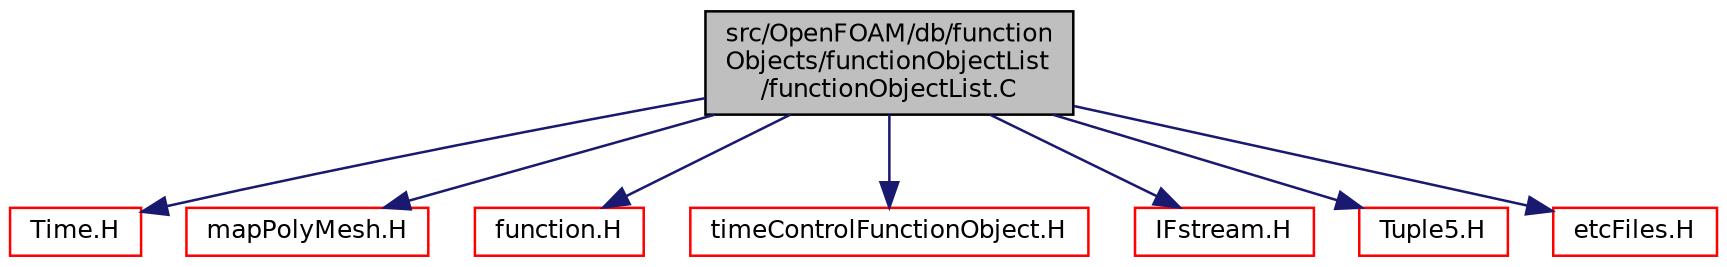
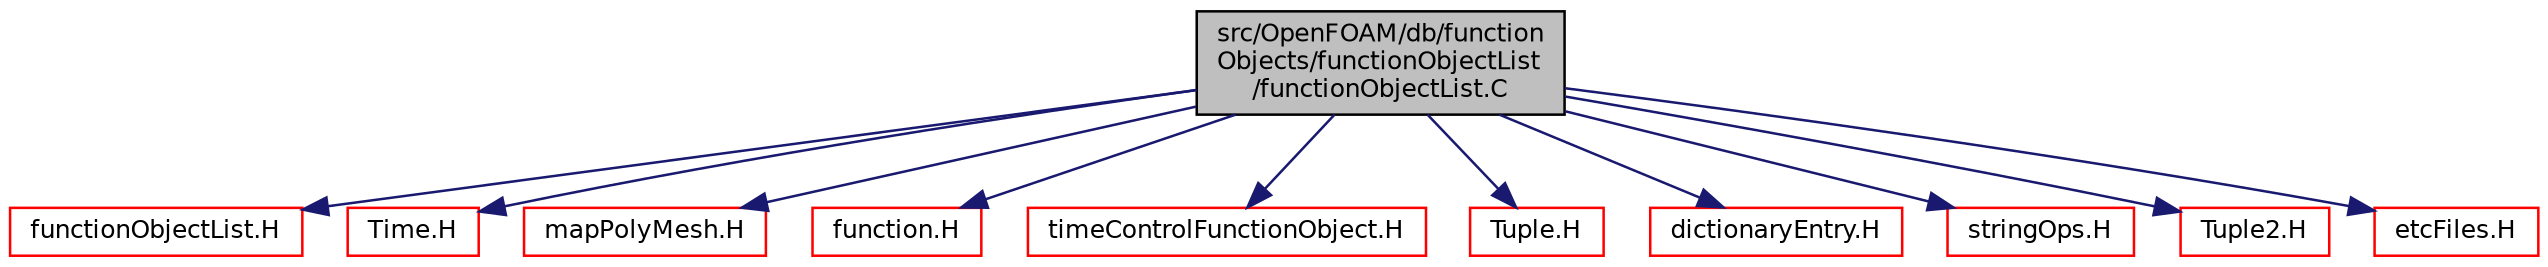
node "functionObjectList.H": added
node "IFstream.H": label "IFstream.H" -> "Tuple.H"
node "Tuple5.H": label "Tuple5.H" -> "Tuple2.H"
node "dictionaryEntry.H": added
node "stringOps.H": added
